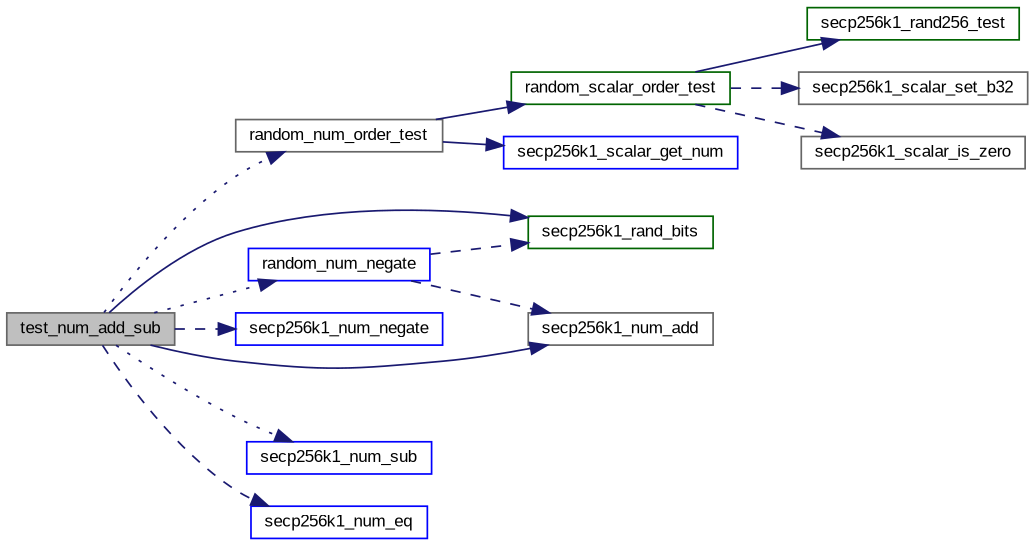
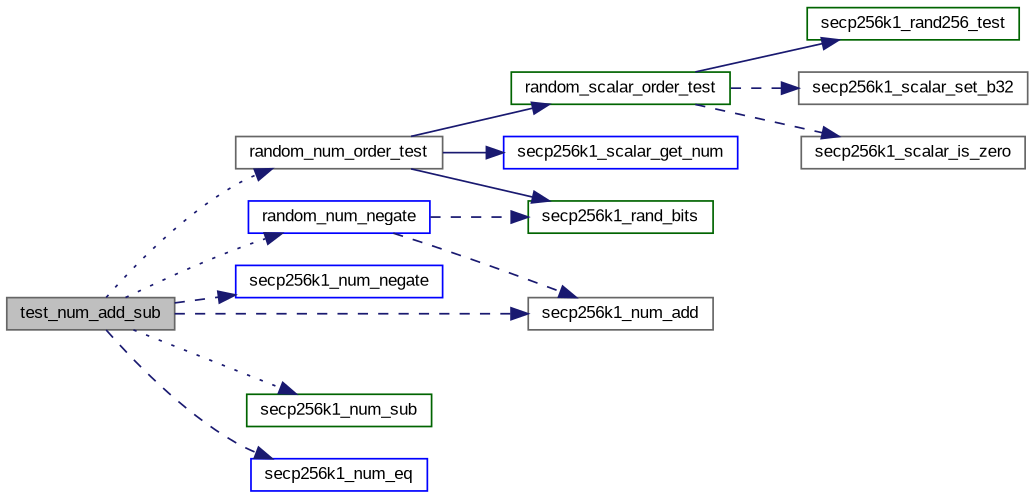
edge "test_num_add_sub" -> "secp256k1_rand_bits": now "random_num_order_test" -> "secp256k1_rand_bits"
edge "test_num_add_sub" -> "secp256k1_num_add": style solid -> dashed
node "secp256k1_num_sub": color blue -> darkgreen
